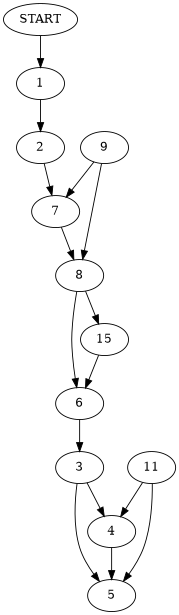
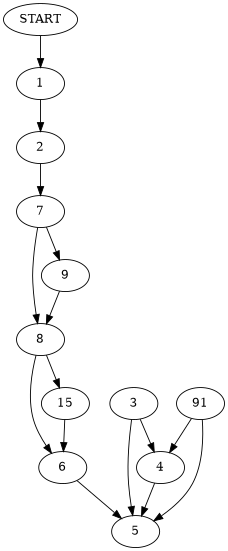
edge "9" -> "7": reversed
edge "6" -> "3": now "6" -> "5"
node "11": label "11" -> "91"
